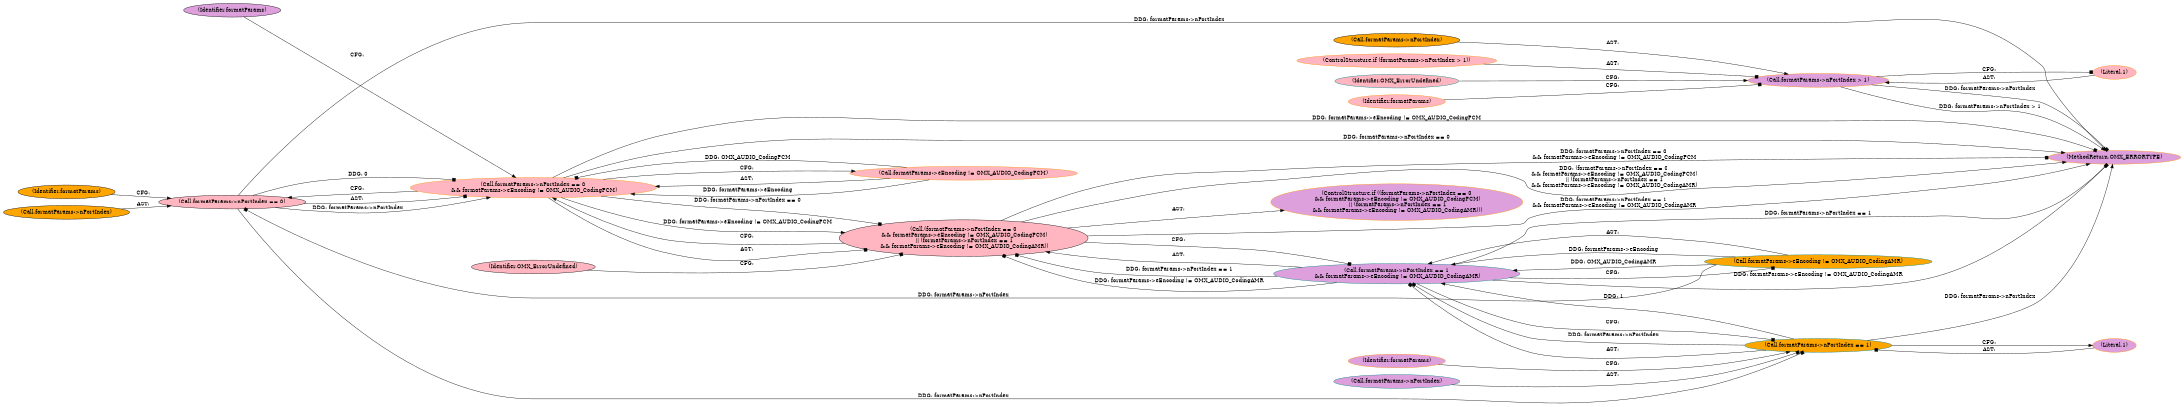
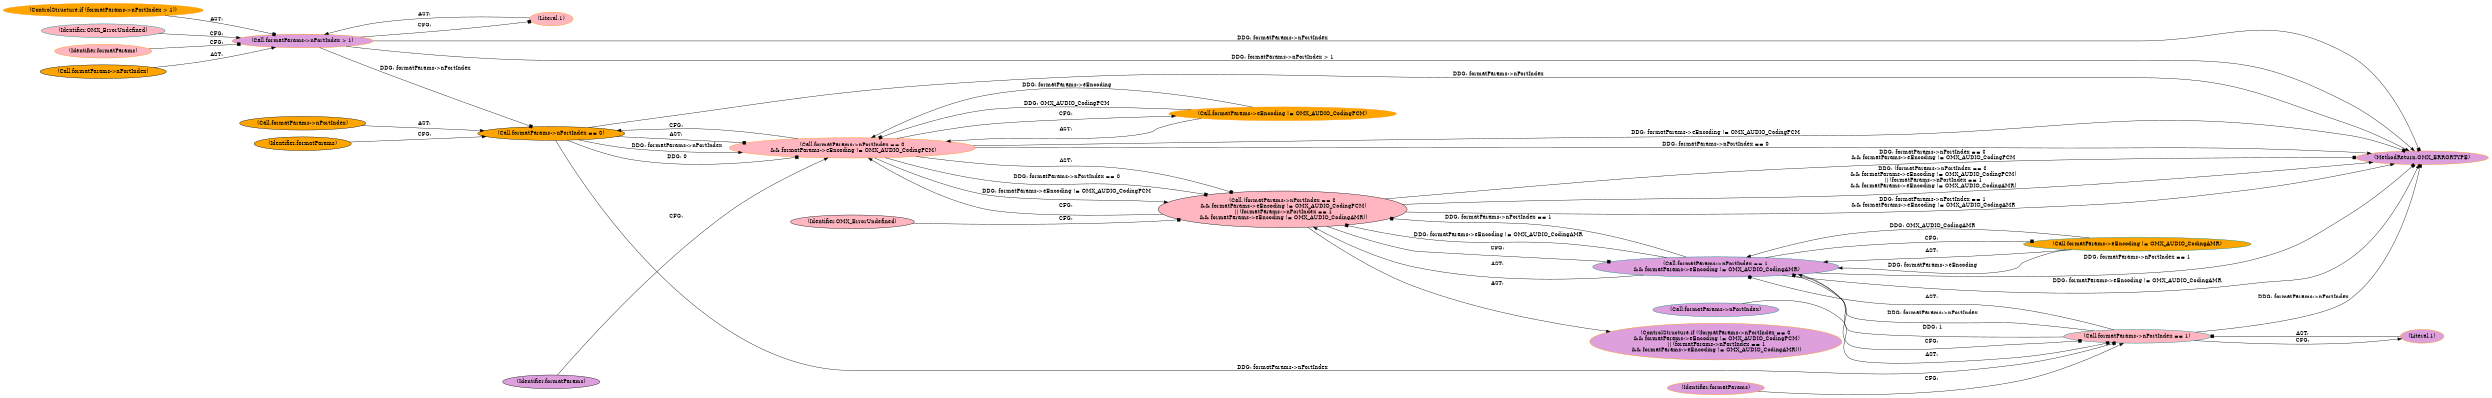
node "(ControlStructure,if (formatParams->nPortIndex > 1))": fillcolor lightpink -> orange
node "(Call,formatParams->eEncoding != OMX_AUDIO_CodingPCM)": fillcolor lightpink -> orange
node "(Call,formatParams->nPortIndex == 0)": fillcolor lightpink -> orange
edge "(Call,formatParams->eEncoding != OMX_AUDIO_CodingAMR)" -> "(Call,formatParams->nPortIndex == 0)": now "(Call,formatParams->nPortIndex > 1)" -> "(Call,formatParams->nPortIndex == 0)"
edge "(Call,formatParams->nPortIndex == 1)" -> "(MethodReturn,OMX_ERRORTYPE)": arrowhead normal -> box
node "(Call,formatParams->nPortIndex == 1)": fillcolor orange -> lightpink
